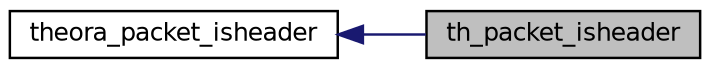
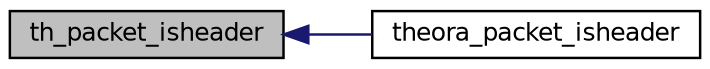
edge "th_packet_isheader" -> "theora_packet_isheader": reversed
